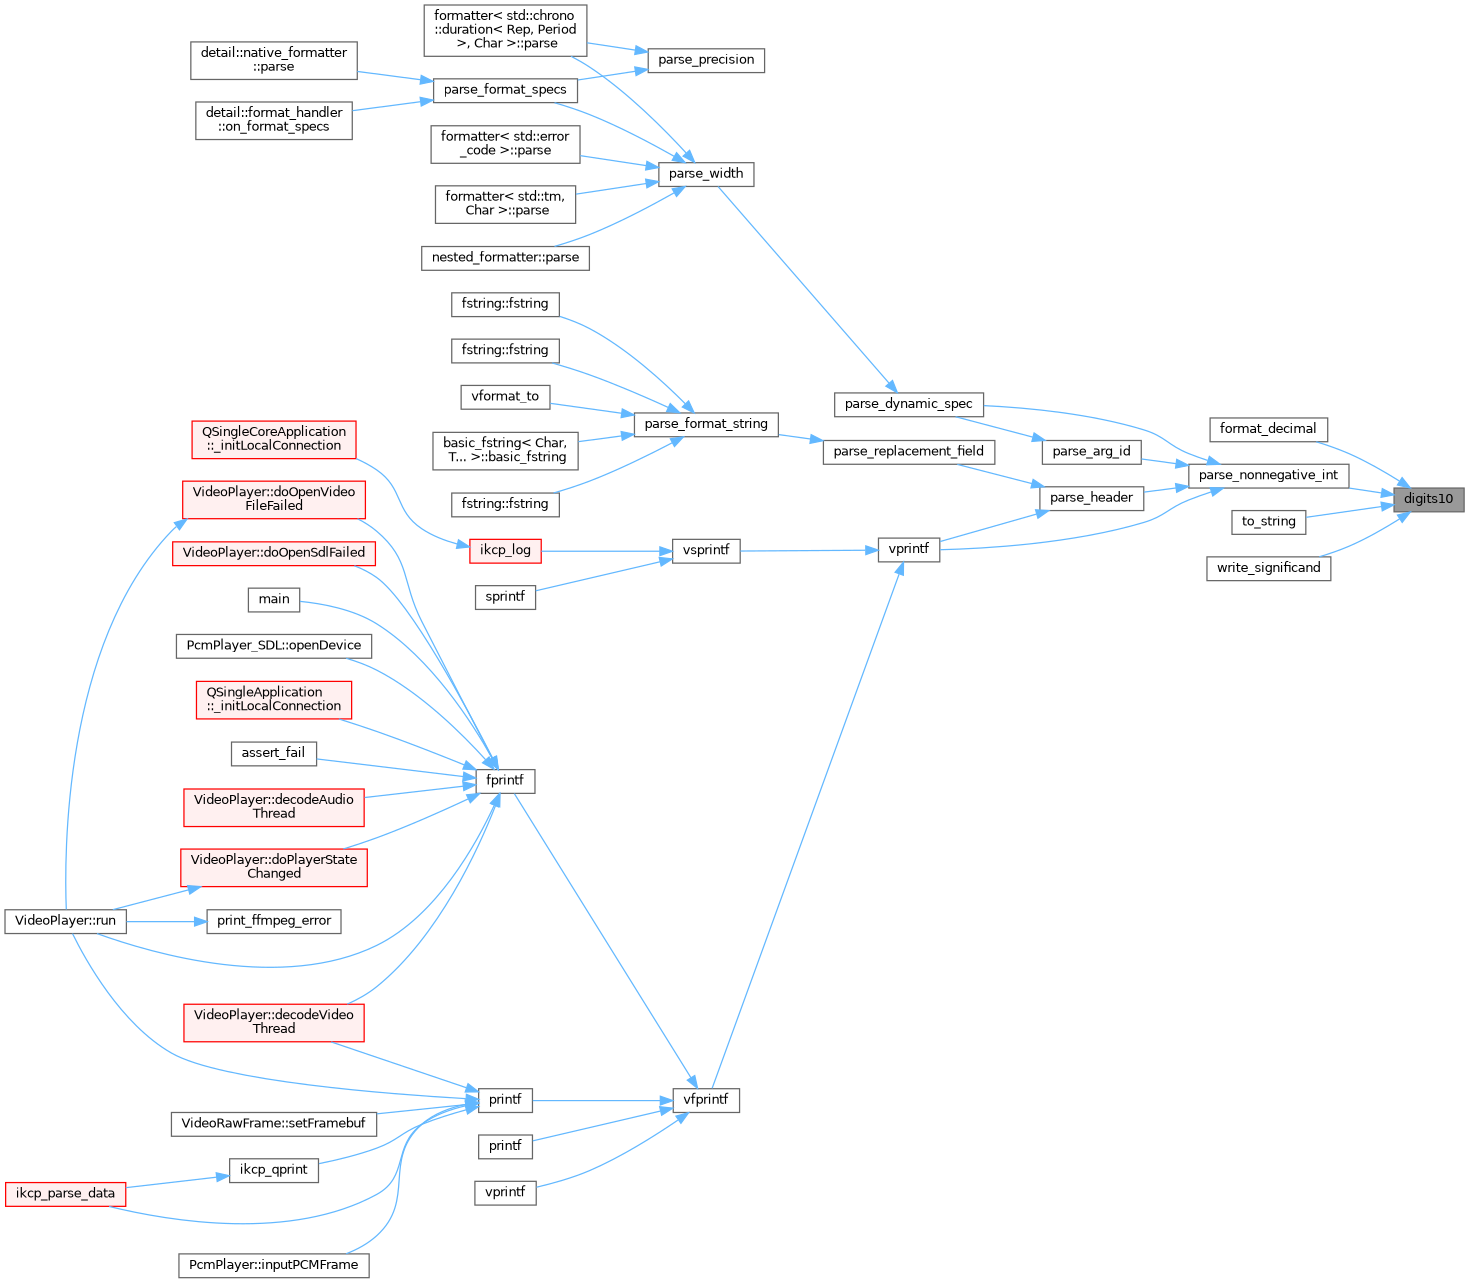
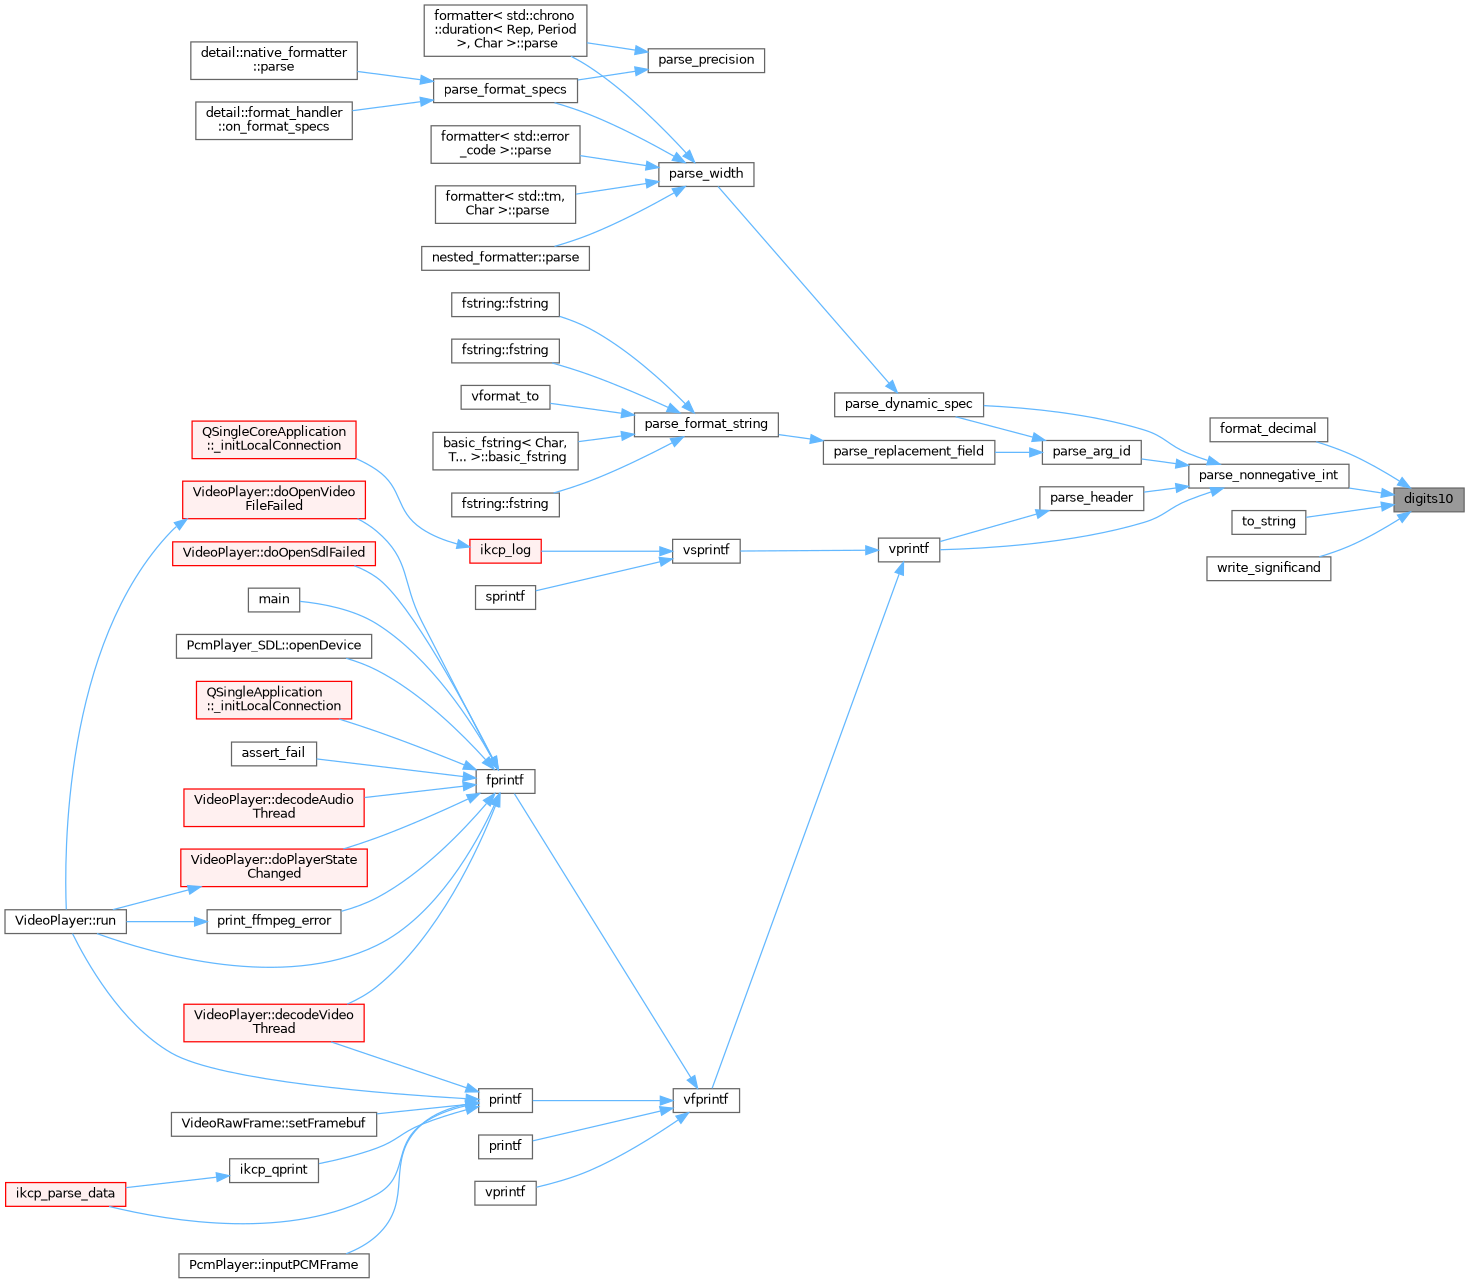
edge "parse_replacement_field" -> "parse_header": now "parse_replacement_field" -> "parse_arg_id"
edge "print_ffmpeg_error" -> "fprintf": added
